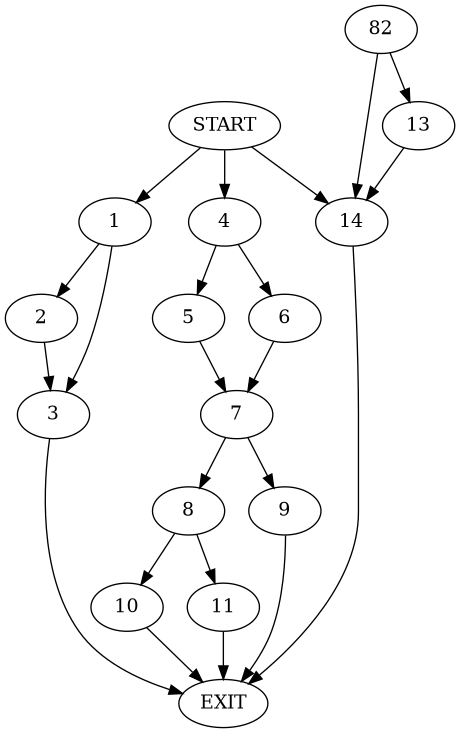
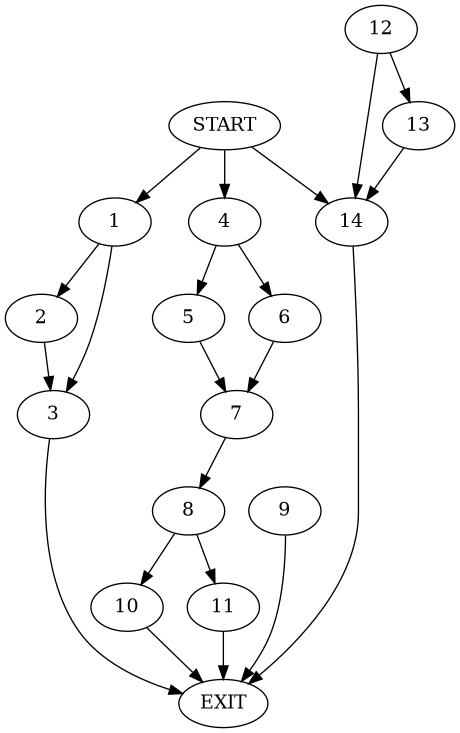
node "82": label "82" -> "12"
edge "7" -> "9": removed
